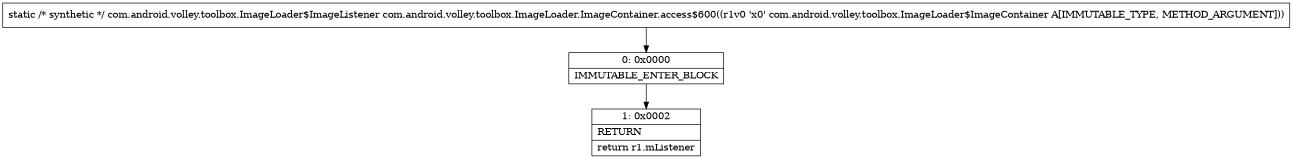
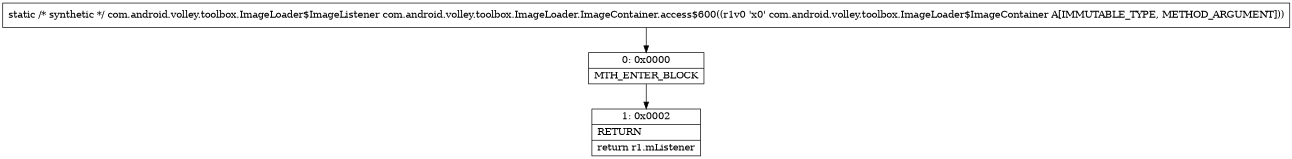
node "0: 0x0000": text "IMMUTABLE_ENTER_BLOCK" -> "MTH_ENTER_BLOCK"
